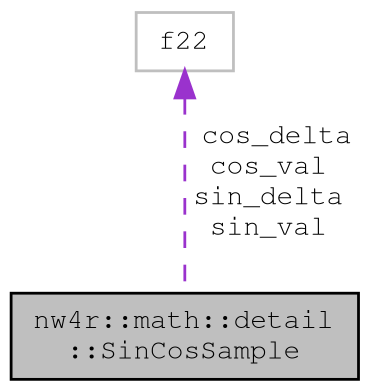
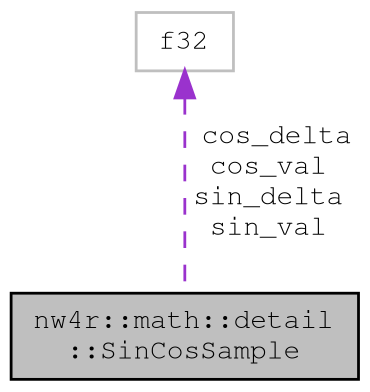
node "f22": label "f22" -> "f32"
